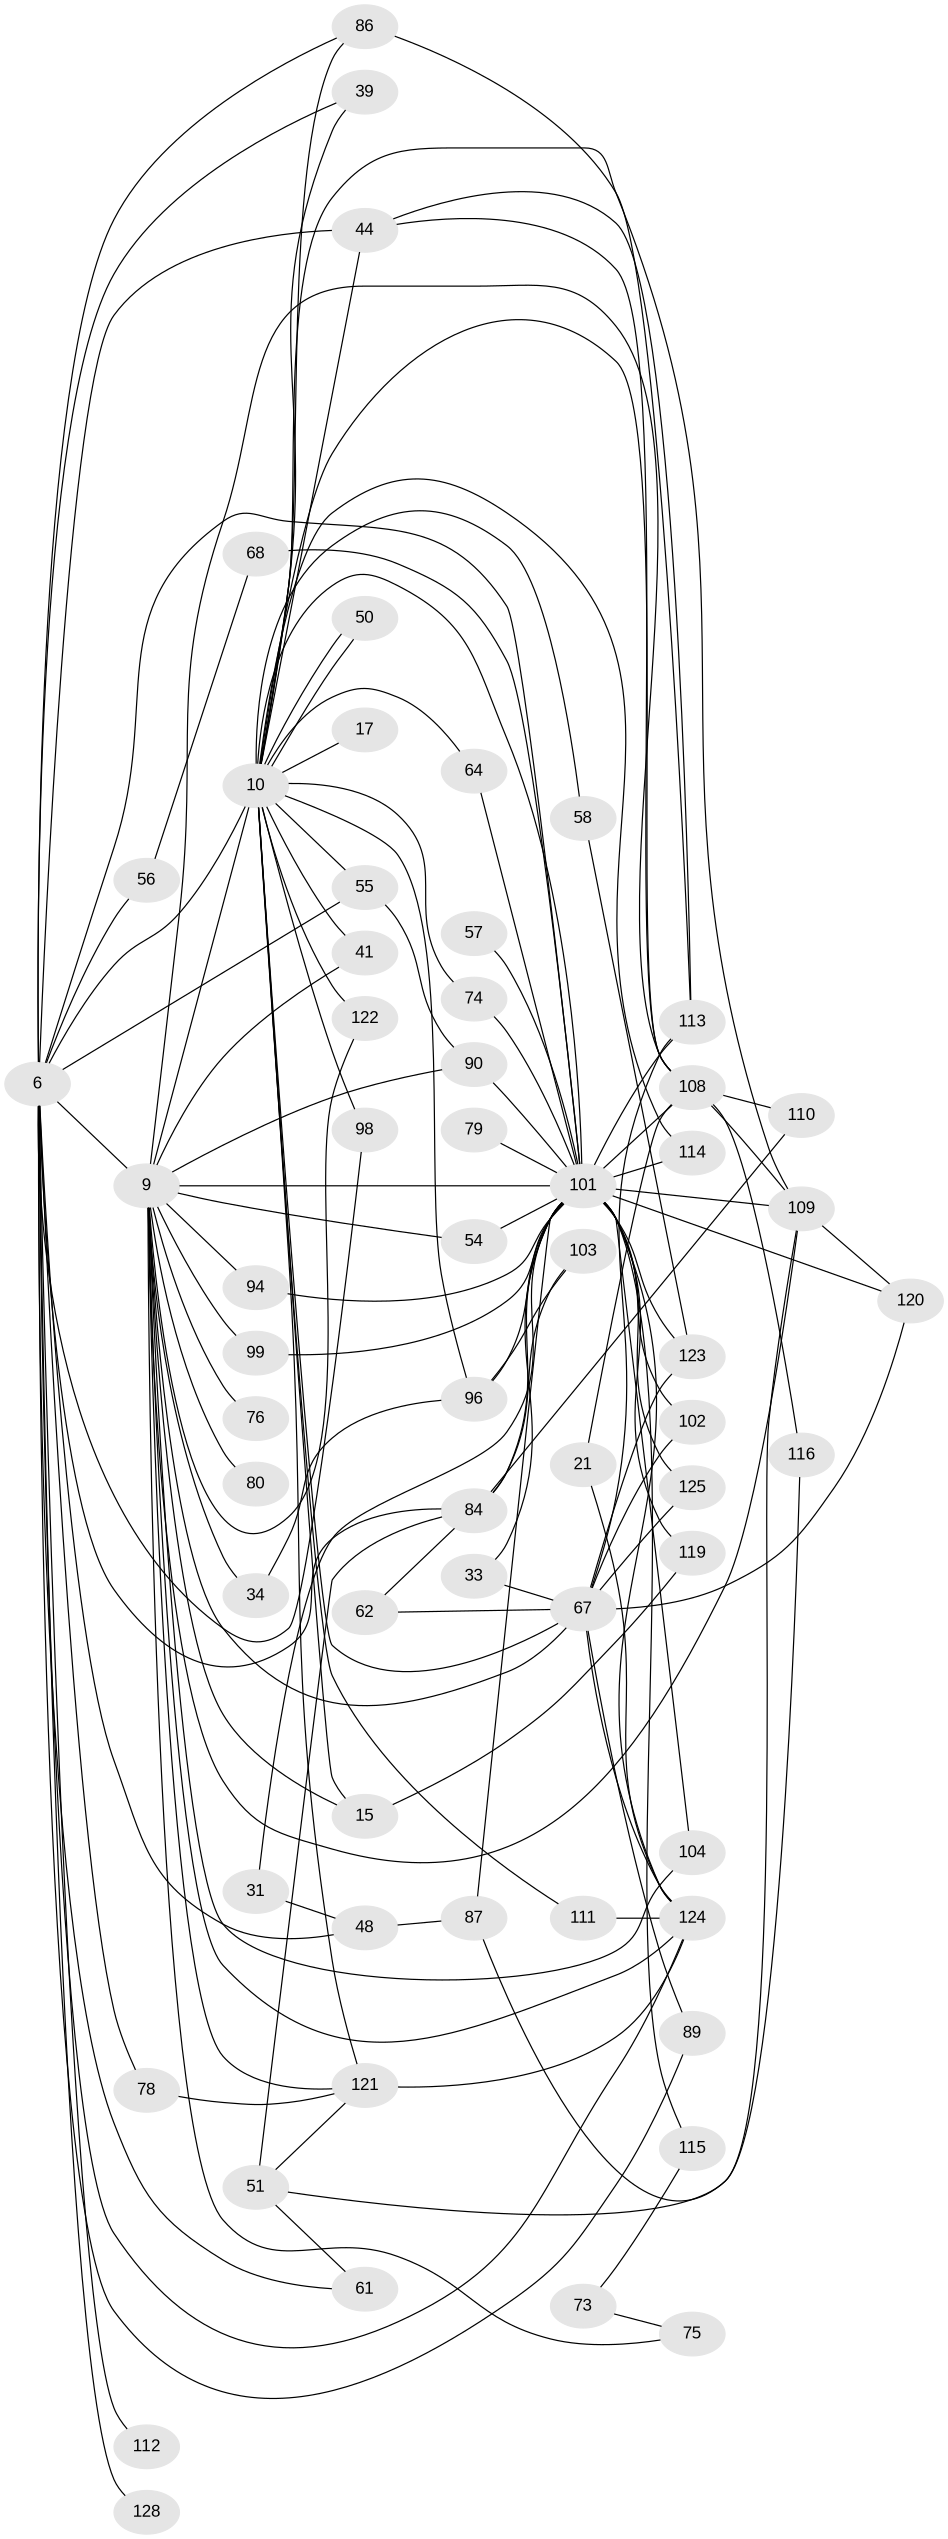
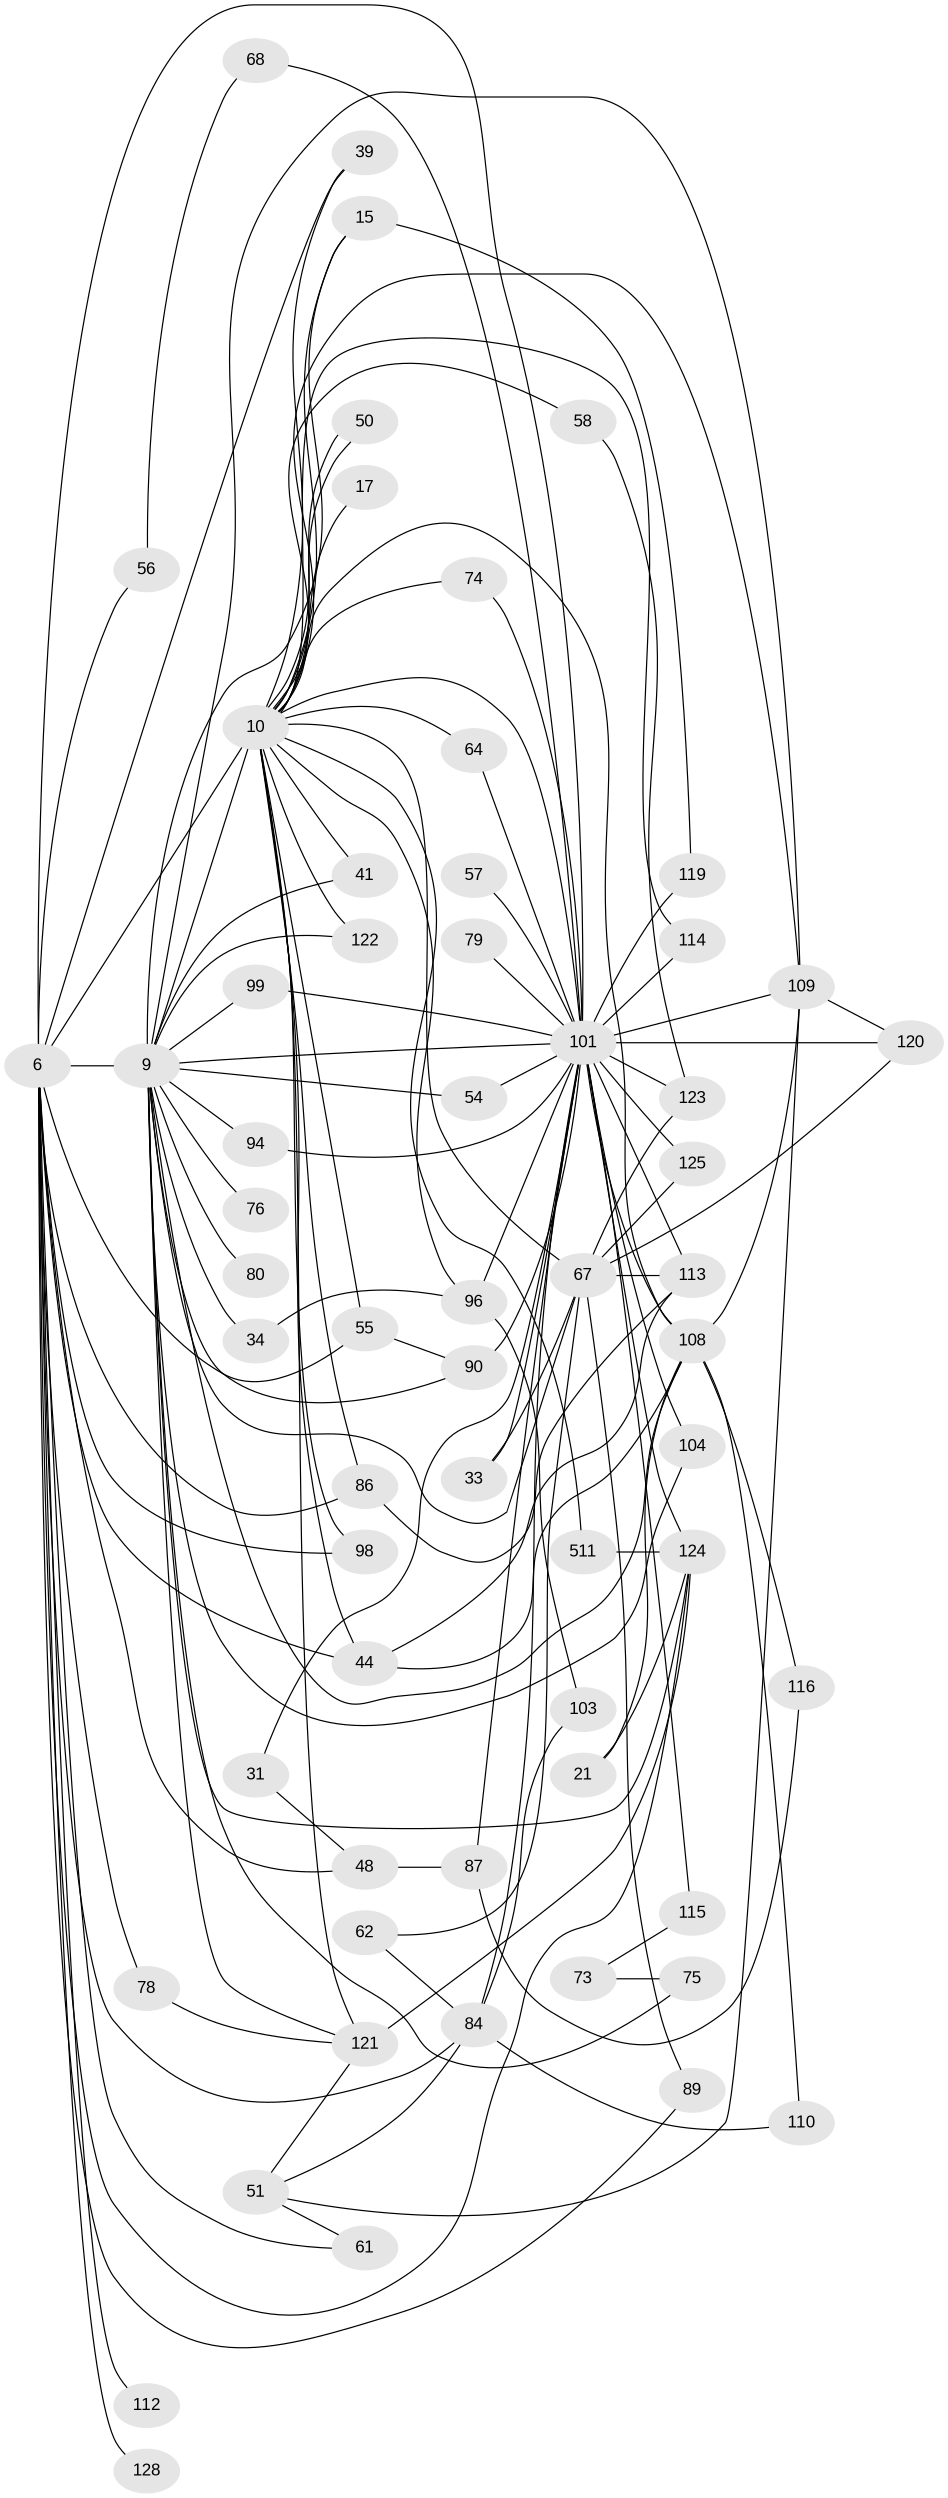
node "102": removed
edge "67" -- "124": removed
node "111": label "111" -> "511"
